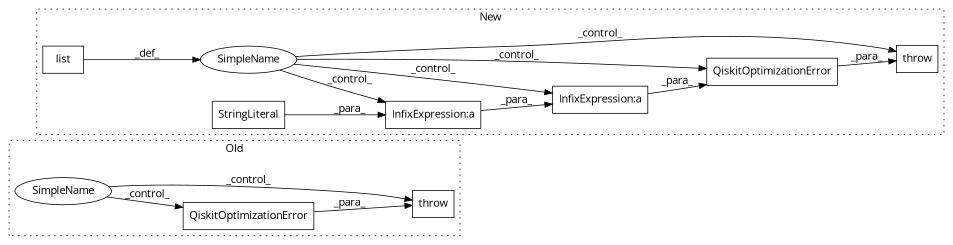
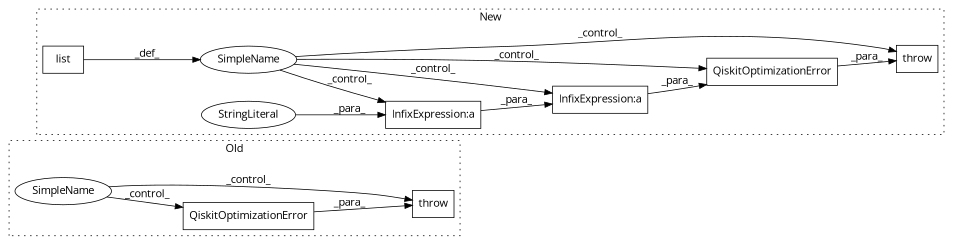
node "StringLiteral": shape box -> ellipse
